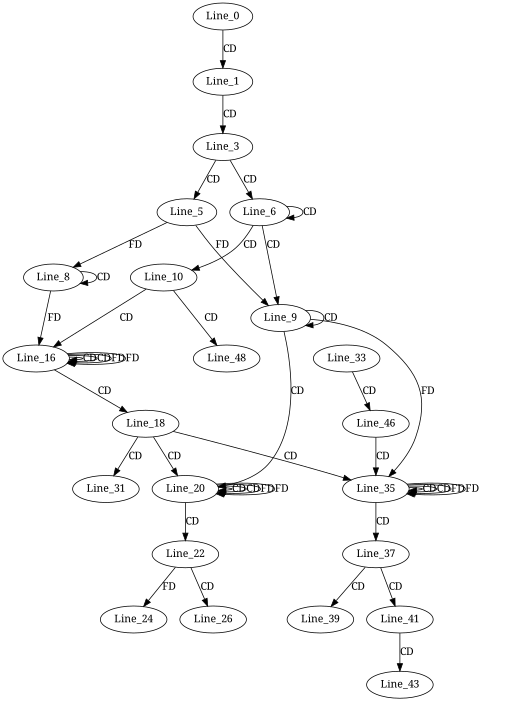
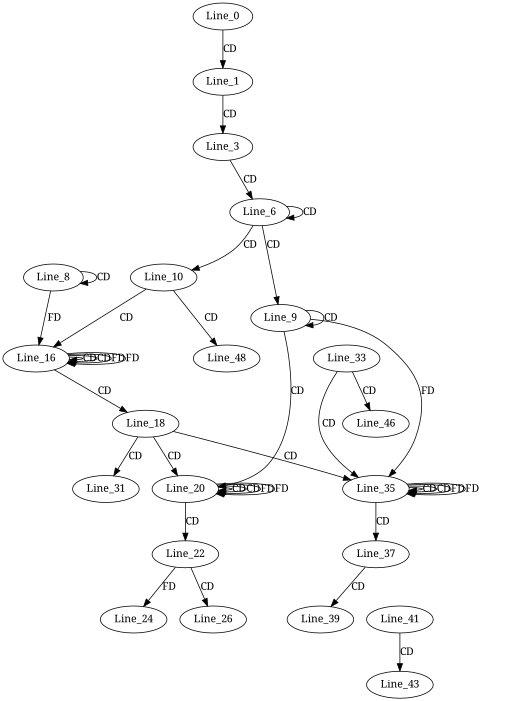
node "Line_5": removed
edge "Line_46" -> "Line_35": now "Line_33" -> "Line_35"
edge "Line_37" -> "Line_41": removed, label "CD"
